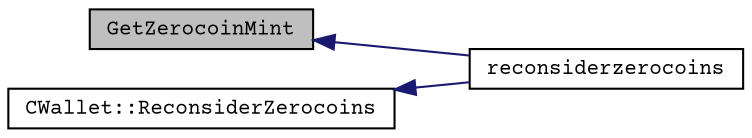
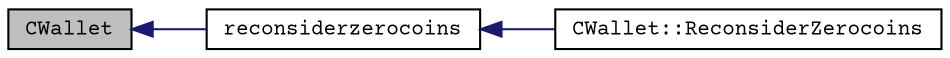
node "GetZerocoinMint": label "GetZerocoinMint" -> "CWallet"
edge "reconsiderzerocoins" -> "CWallet::ReconsiderZerocoins": reversed
